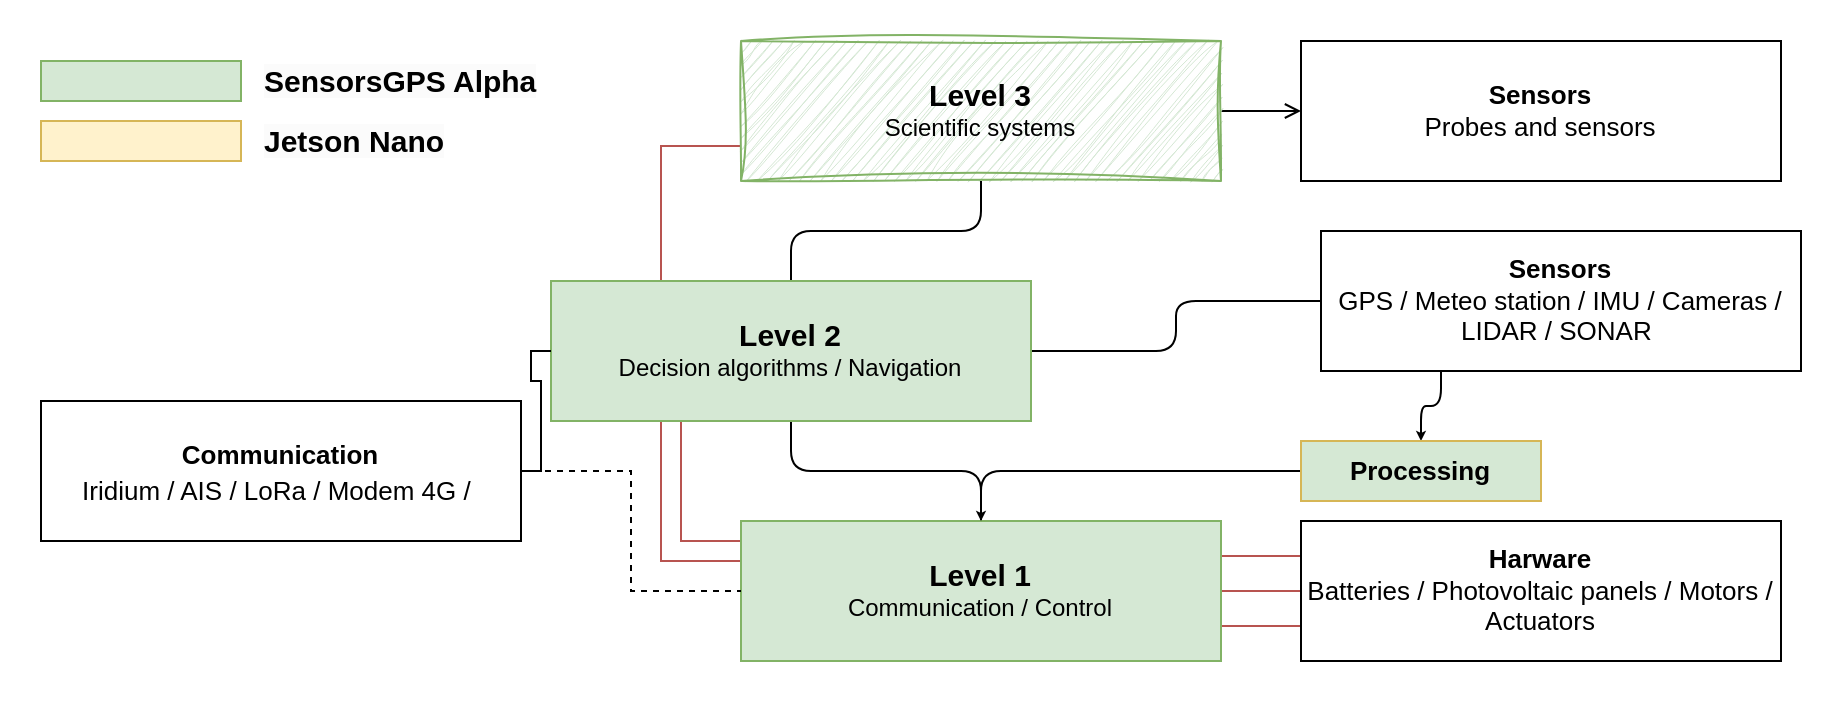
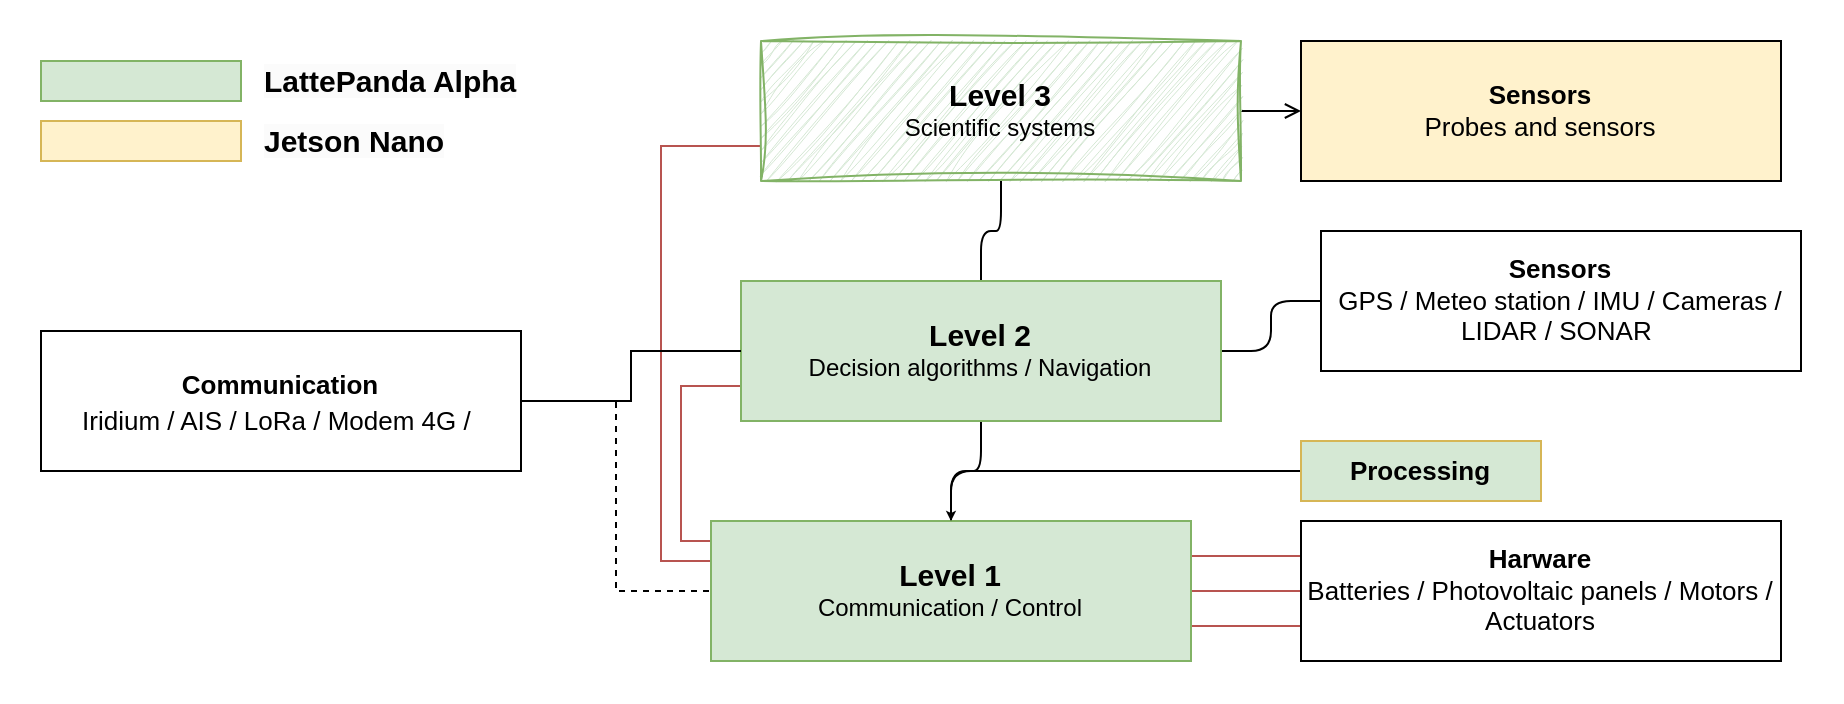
node "SensorsGPS Alpha": label "SensorsGPS Alpha" -> "LattePanda Alpha"
node "Level 3 Scientific systems": moved (981, 111) -> (1001, 111)
node "Sensors Probes and sensors": fillcolor #ffffff -> #fff2cc
node "Level 2 Decision algorithms / Navigation": moved (791, 351) -> (981, 351)
edge "SensorsGPS / Meteo station / IMU / Cameras / LIDAR / SONAR" -> "Processing": removed
node "Communication Iridium / AIS / LoRa / Modem 4G /": moved (281, 471) -> (281, 401)
node "Level 1 Communication / Control": moved (981, 591) -> (951, 591)
